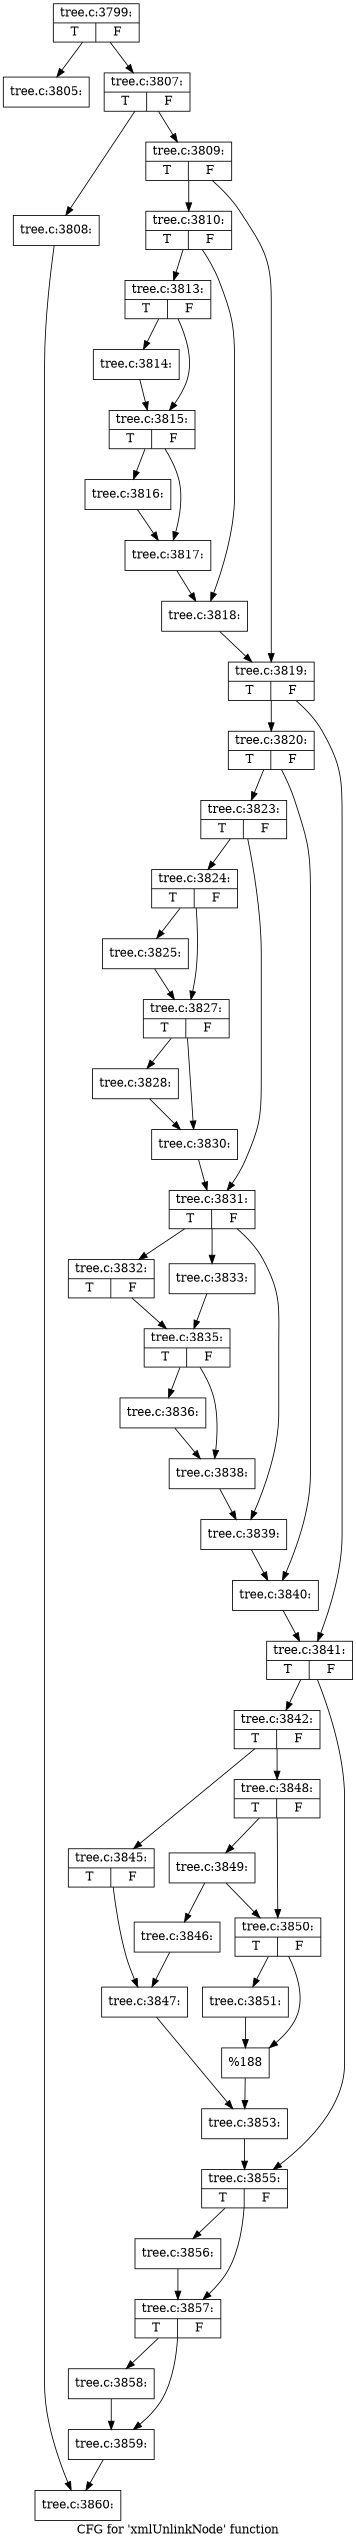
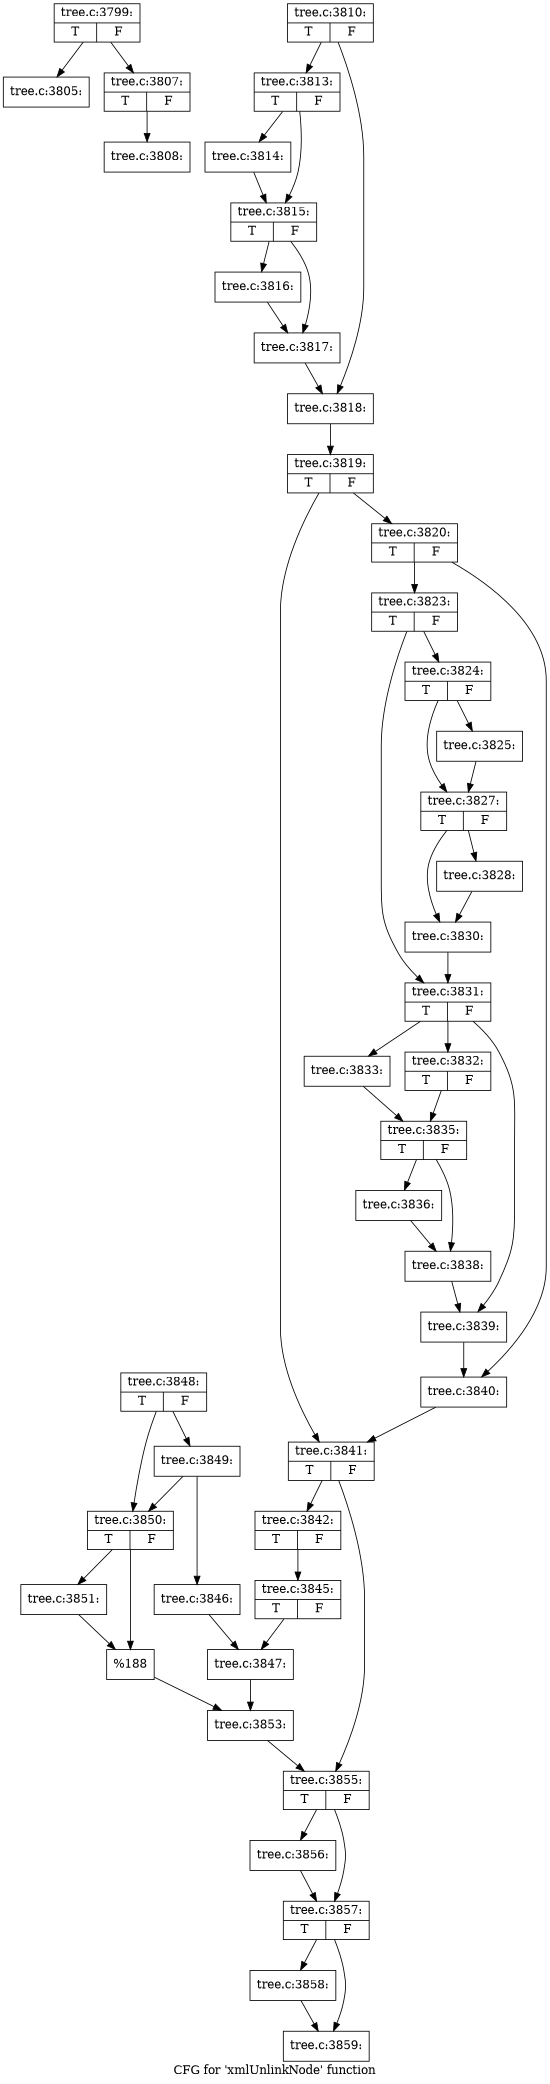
node "tree.c:3809:": removed
edge "tree.c:3842:" -> "tree.c:3848:": removed
node "tree.c:3860:": removed
